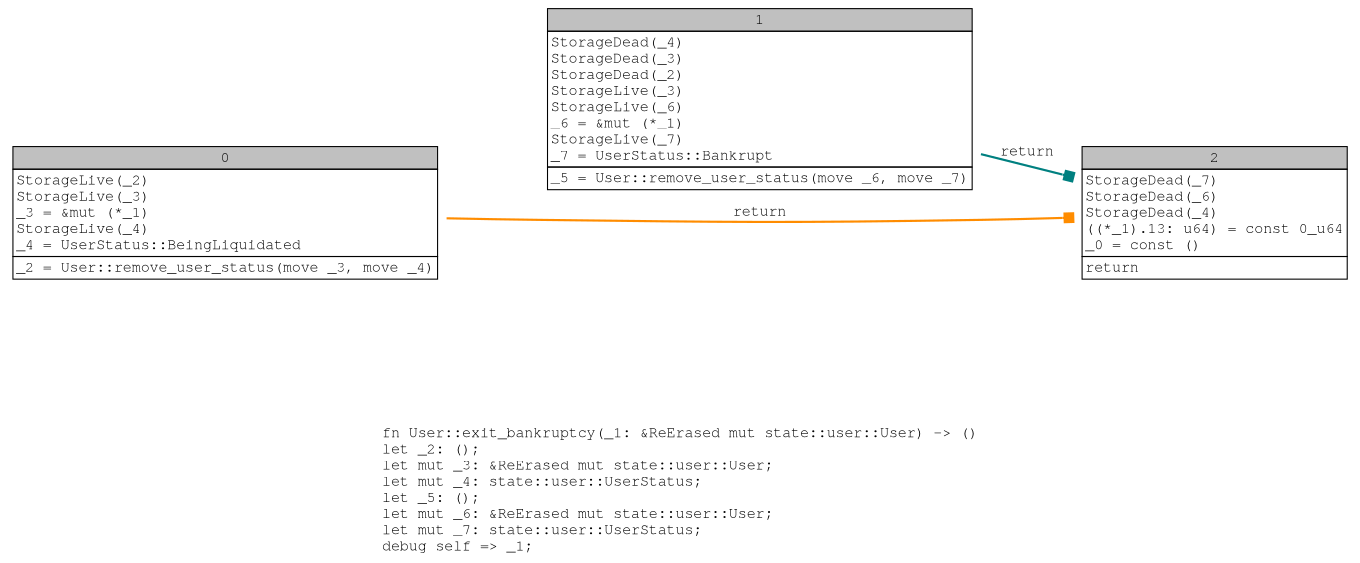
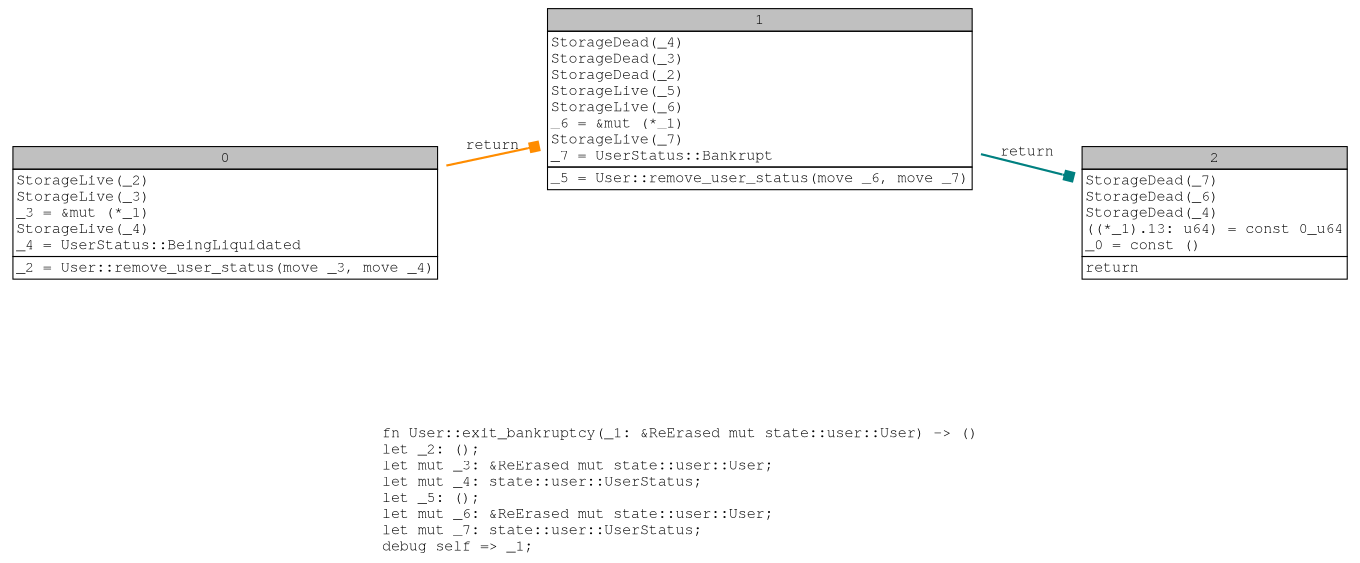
node "1": text "StorageLive(_3)" -> "StorageLive(_5)"
edge "0" -> "2": now "0" -> "1"
